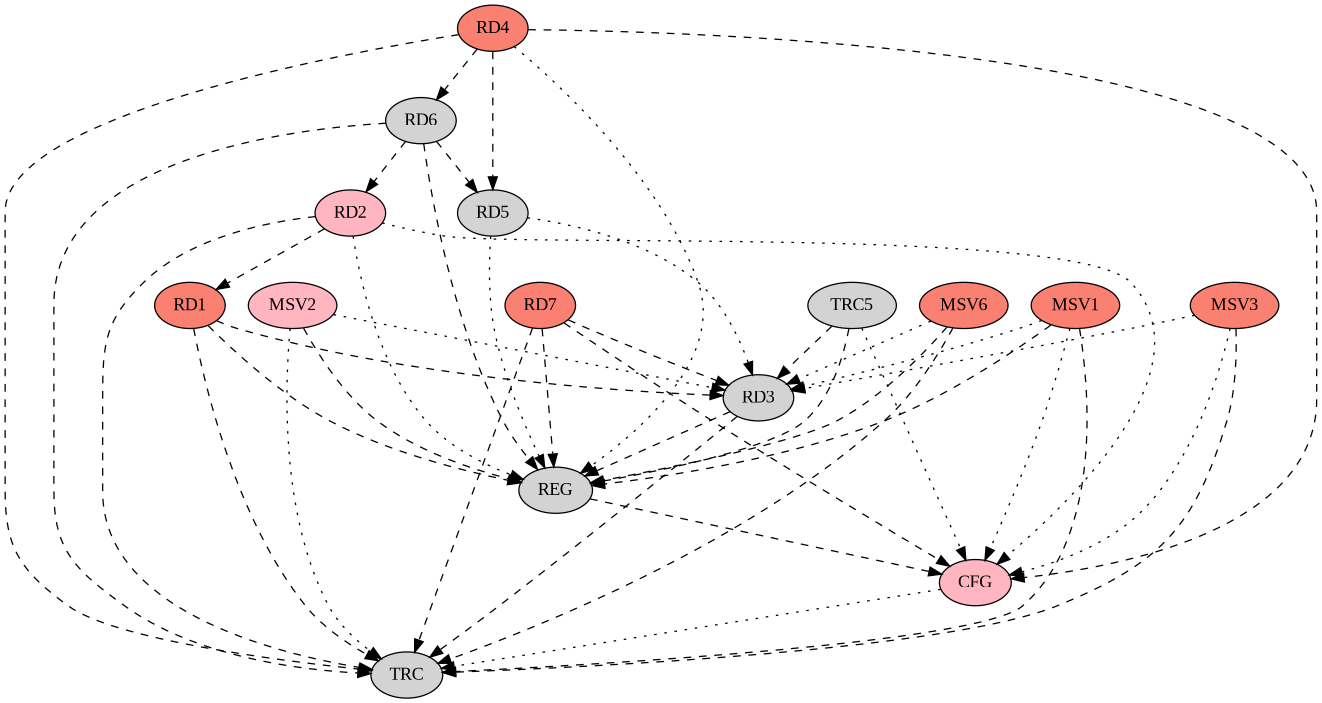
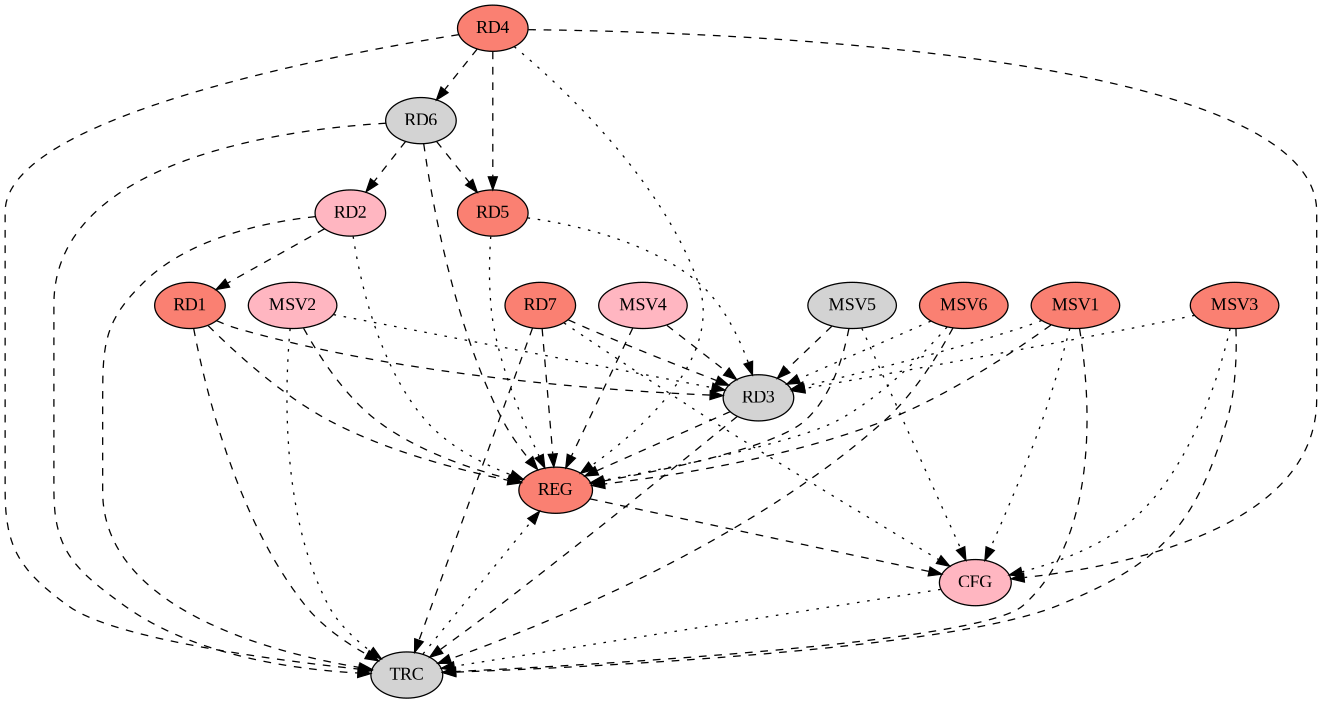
node "RD5": fillcolor lightgrey -> salmon
edge "RD2" -> "CFG": removed
node "MSV4": added
node "TRC5": label "TRC5" -> "MSV5"
edge "MSV6" -> "REG": style dashed -> dotted
edge "RD7" -> "CFG": style dashed -> dotted
node "REG": fillcolor lightgrey -> salmon
edge "TRC" -> "REG": added
